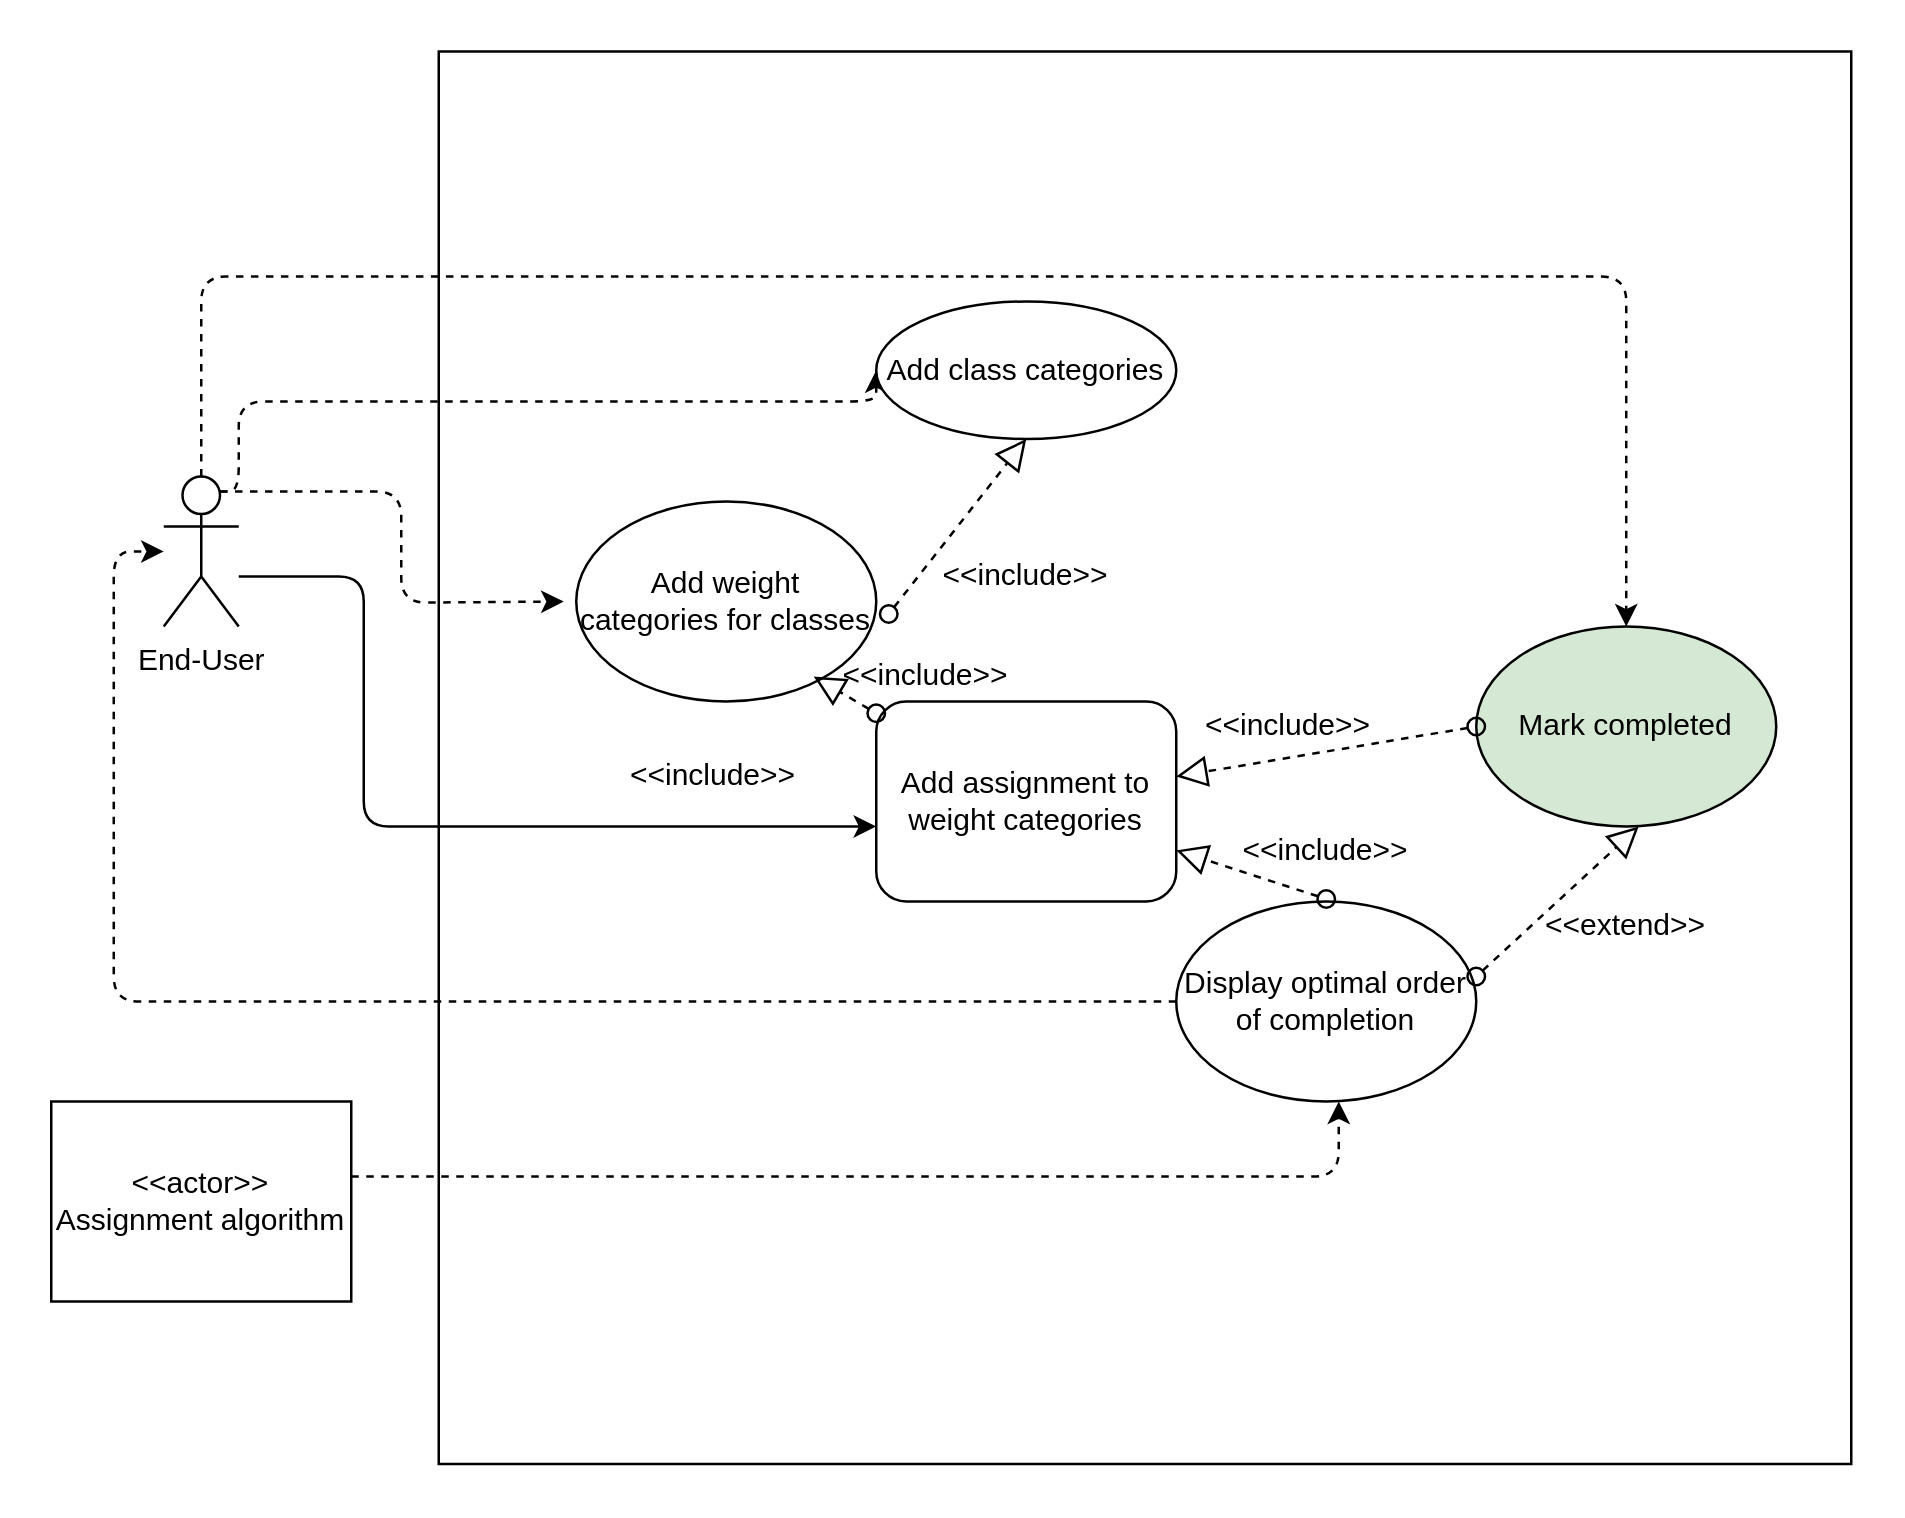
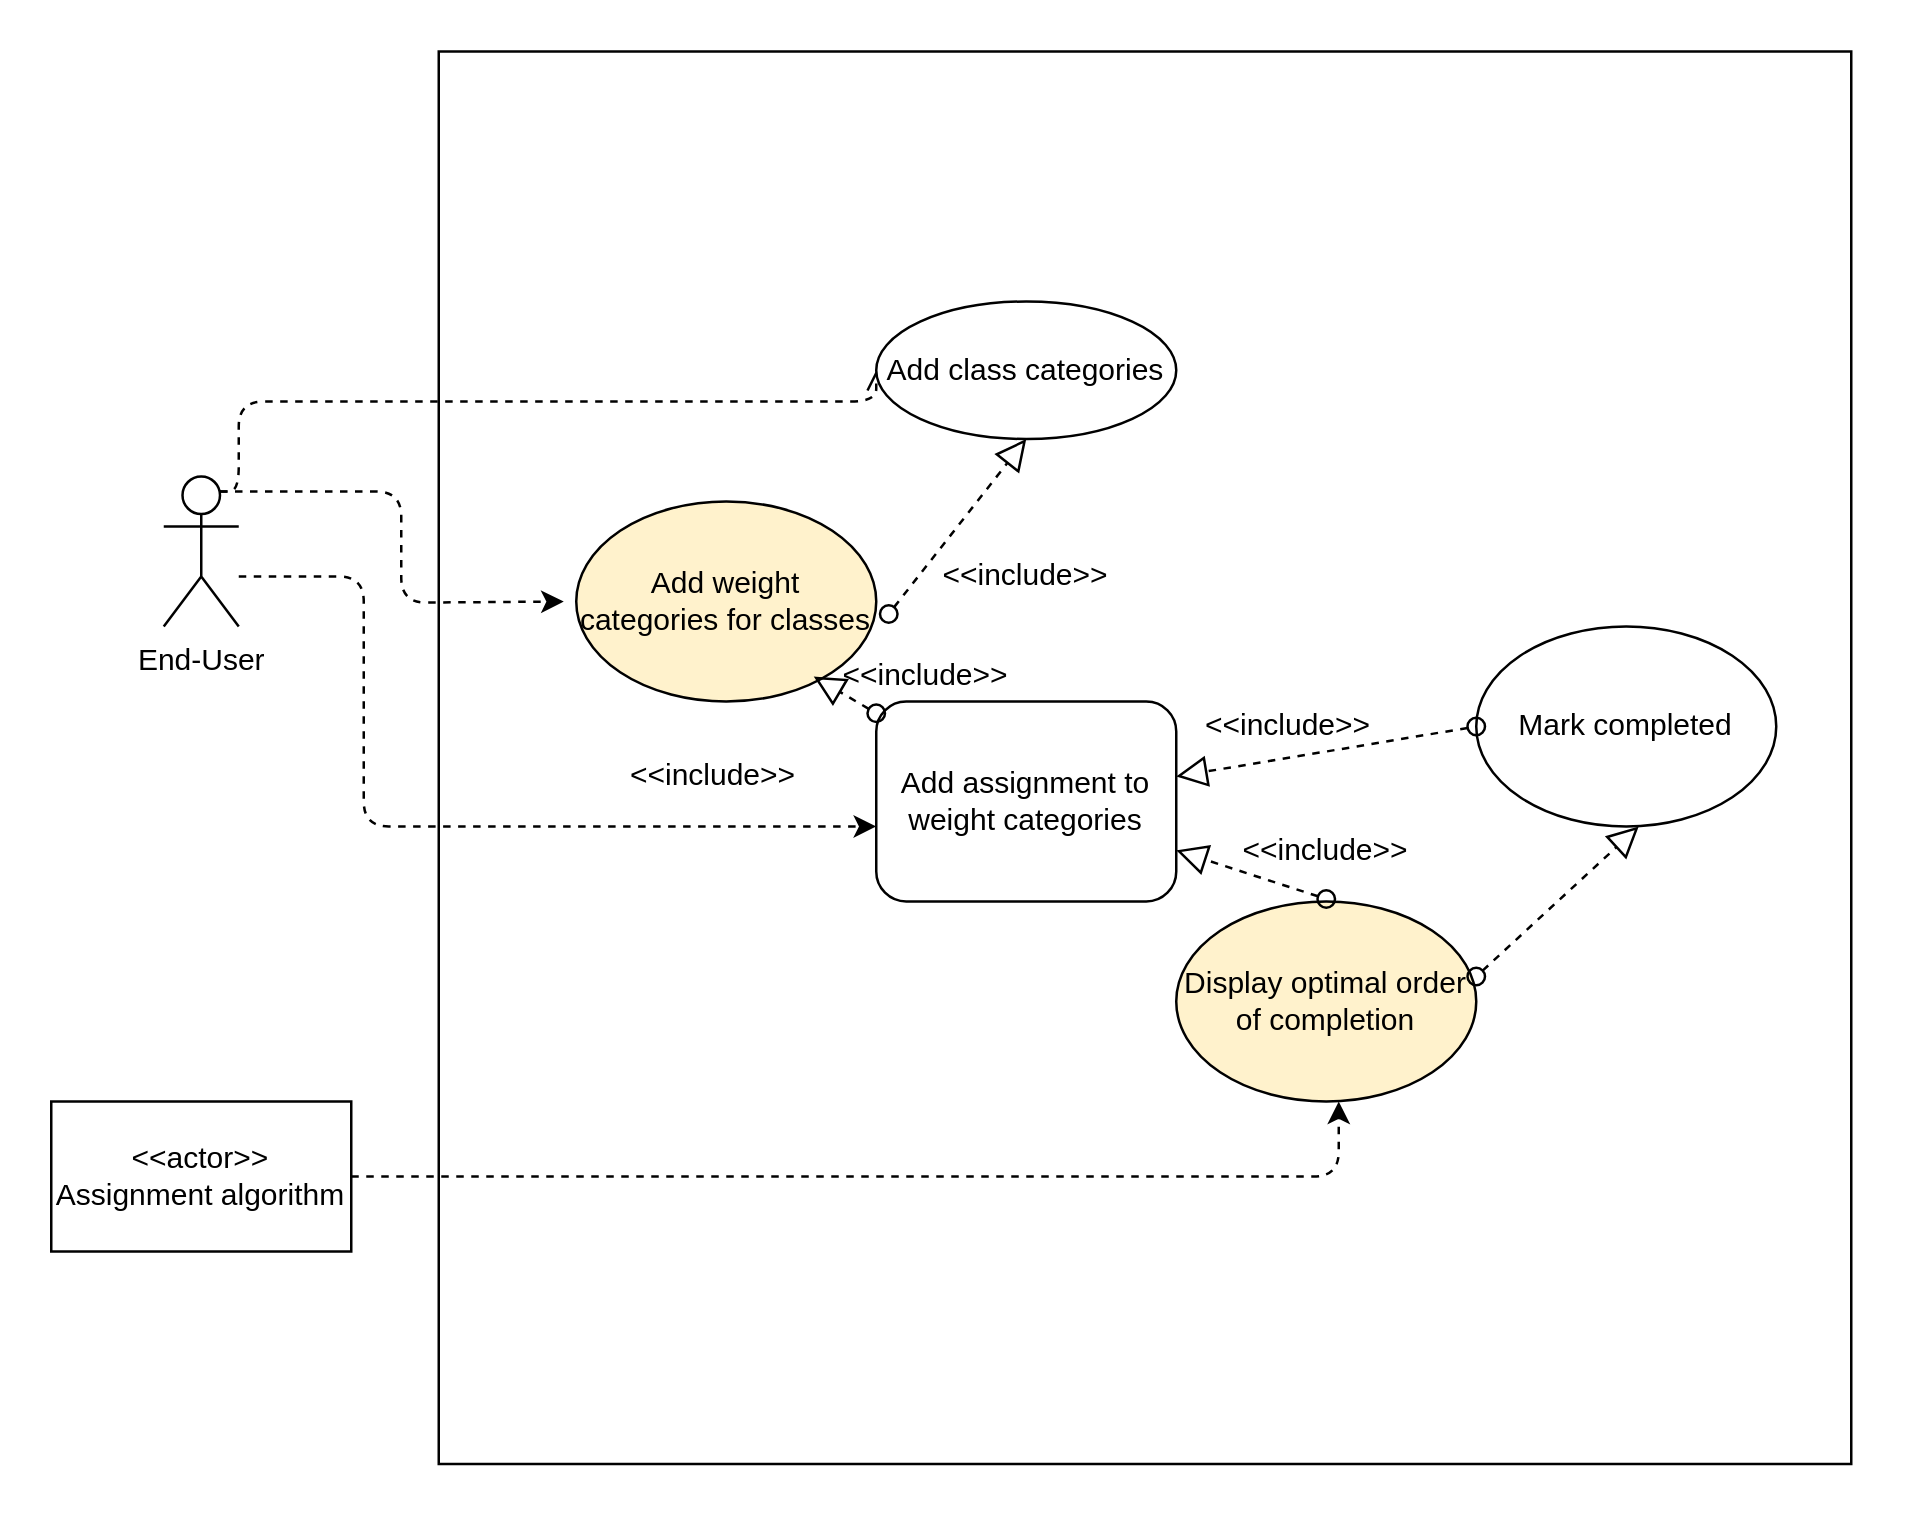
edge "End-User" -> "Mark completed": removed
edge "End-User" -> "Add class categories": arrowhead classic -> open
node "Add weight categories for classes": fillcolor #ffffff -> #fff2cc
node "Mark completed": fillcolor #d5e8d4 -> #ffffff
edge "End-User" -> "Add assignment to weight categories": style solid -> dashed
node "<<extend>>": removed
edge "Display optimal order of completion" -> "End-User": removed
node "Display optimal order of completion": fillcolor #ffffff -> #fff2cc
node "<<actor>> Assignment algorithm": size 300x200 -> 300x150
